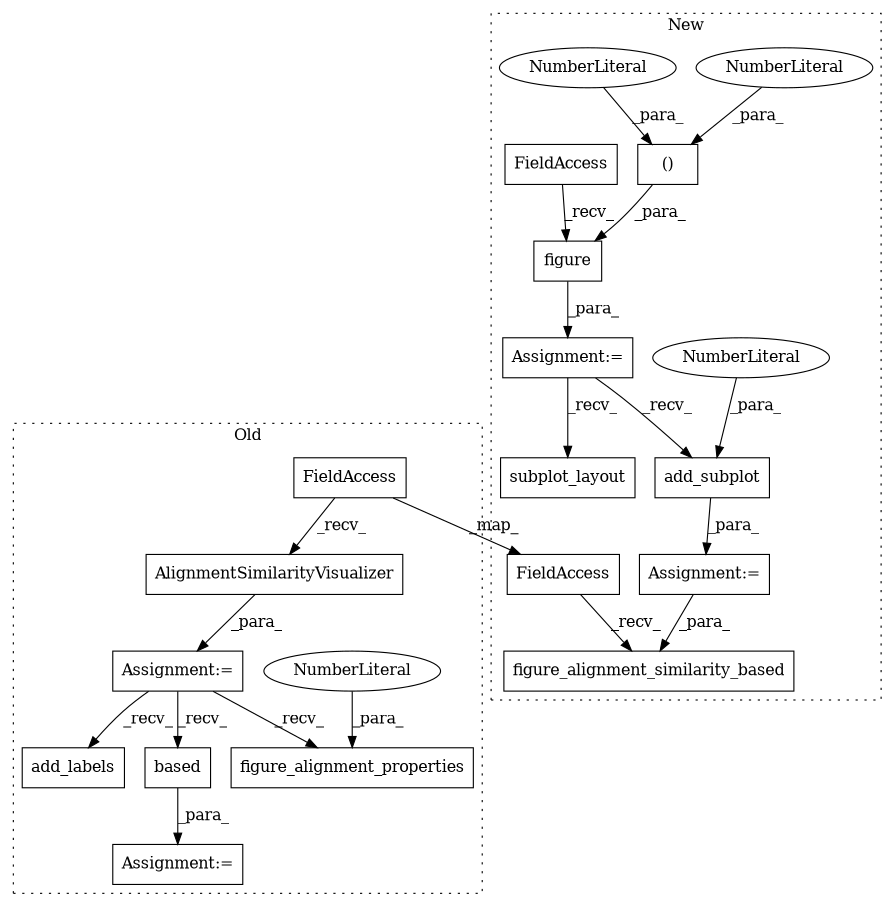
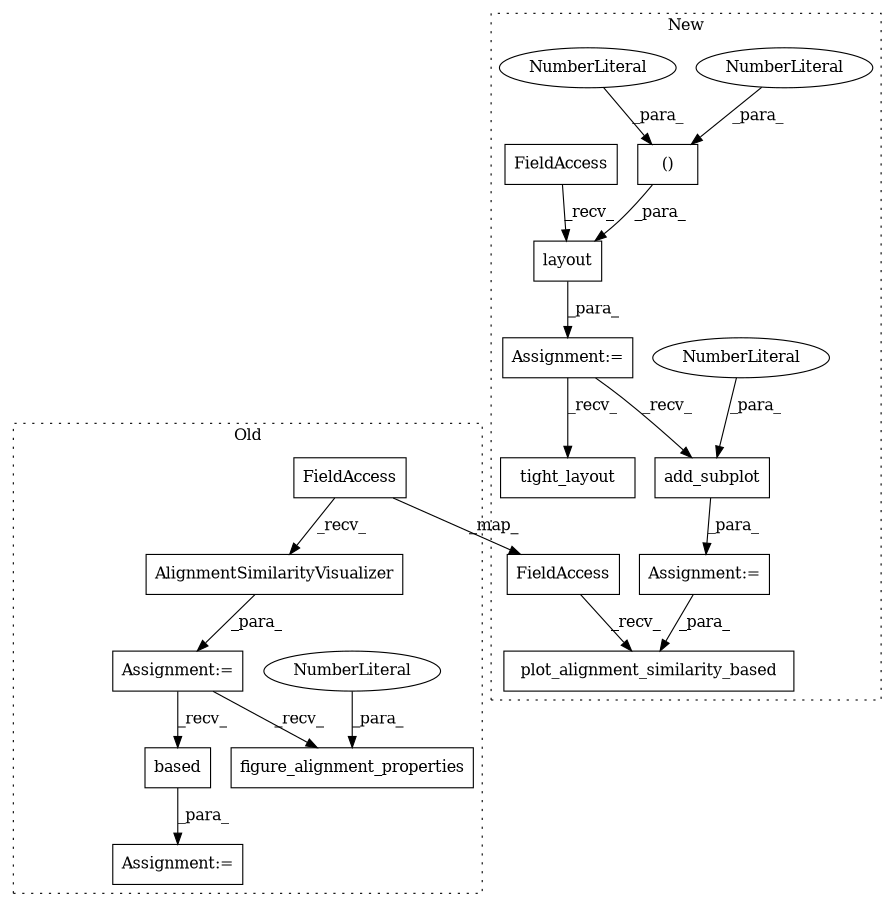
node "figure": label "figure" -> "layout"
node "subplot_layout": label "subplot_layout" -> "tight_layout"
node "figure_alignment_similarity_based": label "figure_alignment_similarity_based" -> "plot_alignment_similarity_based"
node "add_labels": removed
